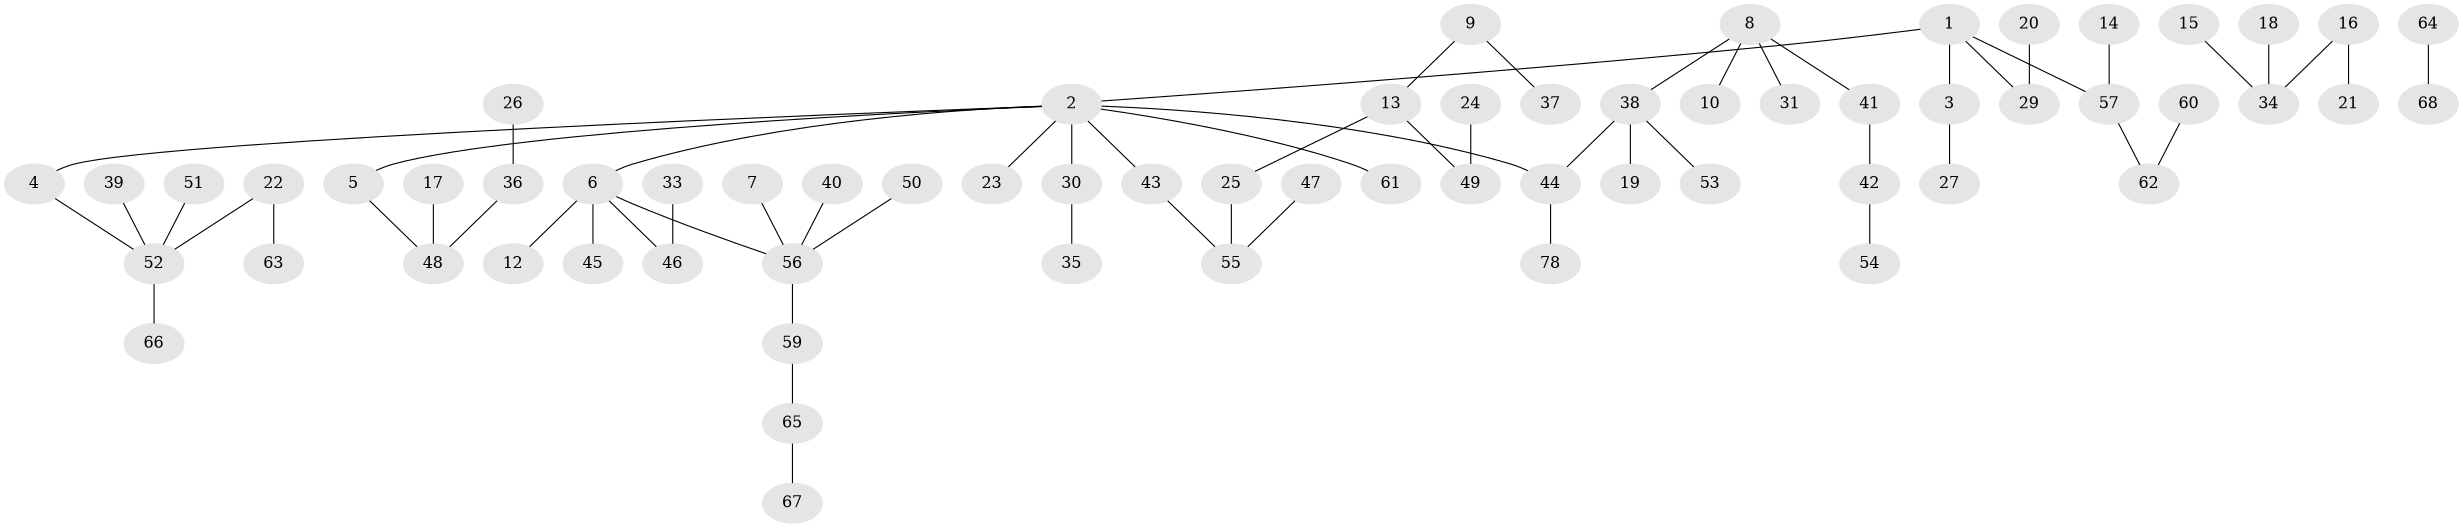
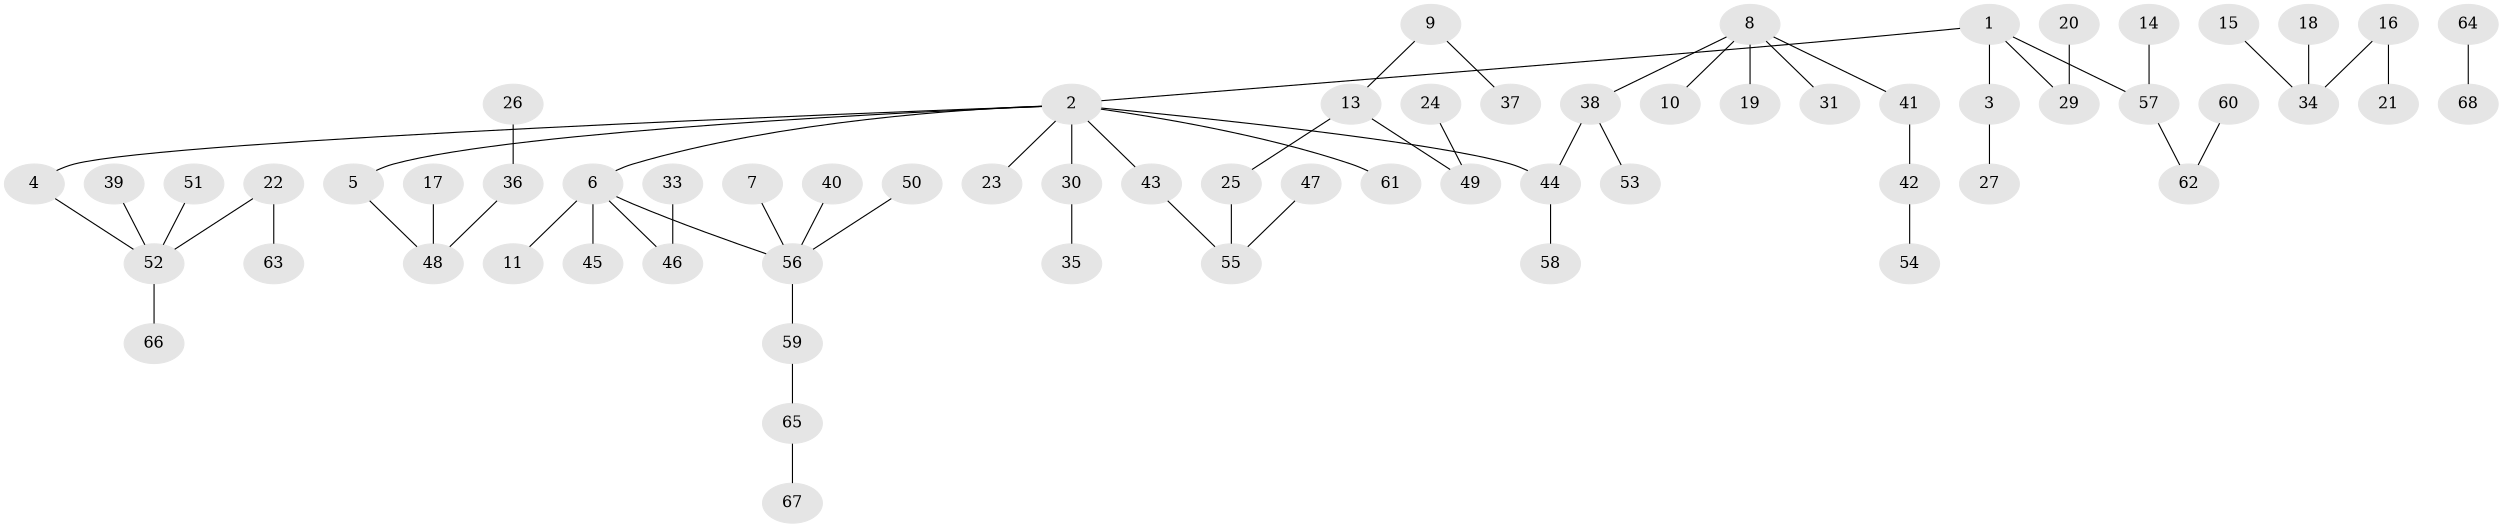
edge "38" -- "19": now "8" -- "19"
node "12": label "12" -> "11"
node "78": label "78" -> "58"
